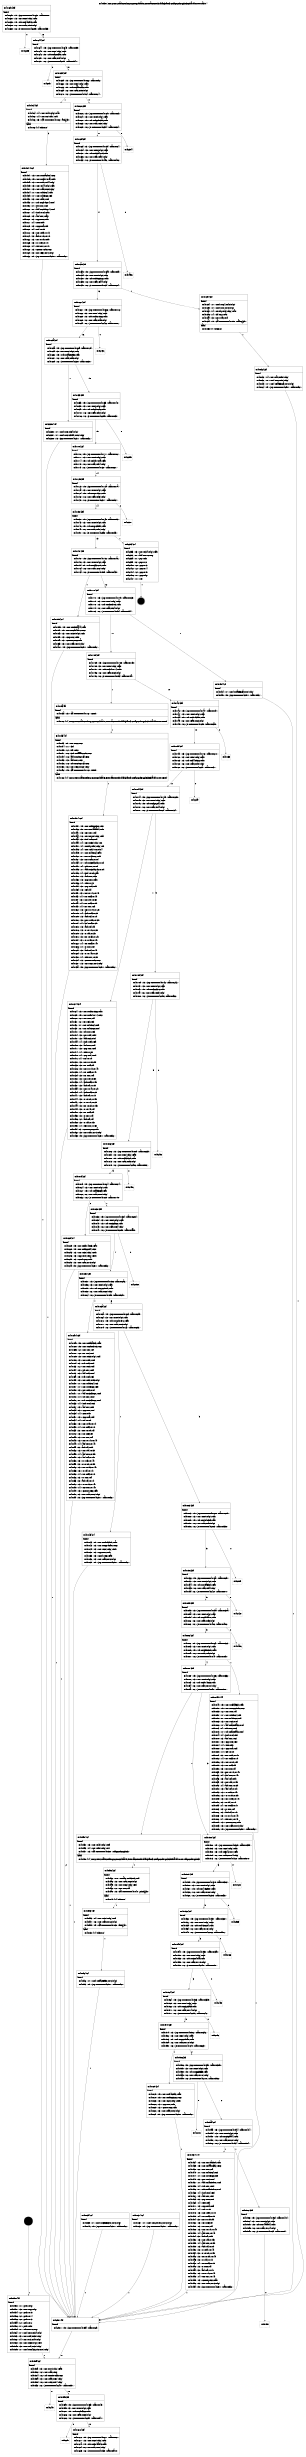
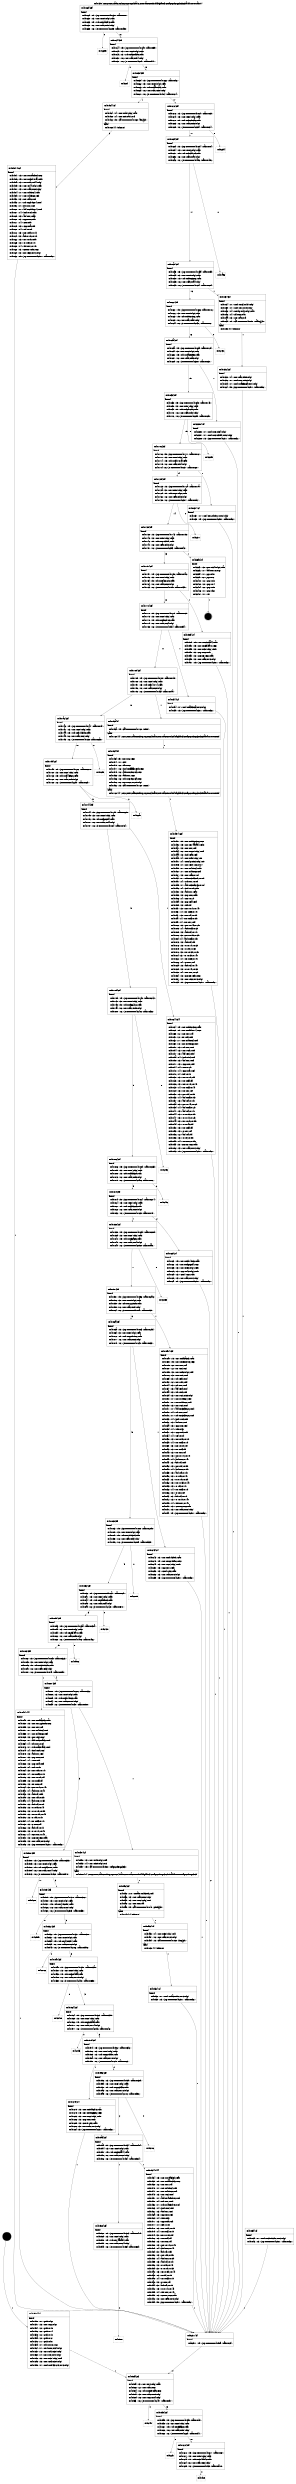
edge "0x40170c [25]" -> "0x401c37 [12]": added, label "1"
node "0x401fce": added
